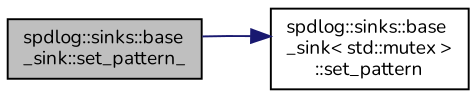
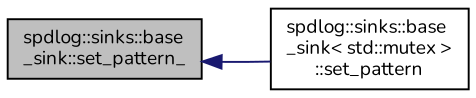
edge "spdlog::sinks::base _sink::set_pattern_" -> "spdlog::sinks::base _sink< std::mutex > ::set_pattern": reversed
